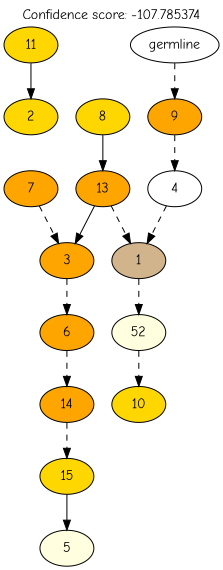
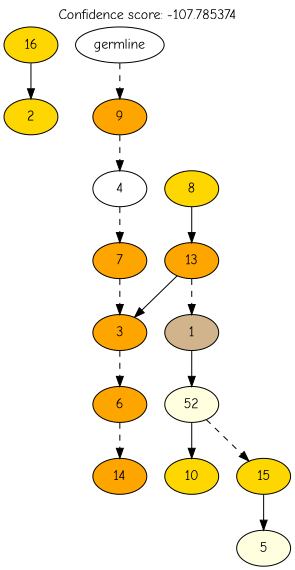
node "11": label "11" -> "16"
edge "4" -> "1": now "4" -> "7"
edge "1" -> "52": style dashed -> solid
edge "52" -> "10": style dashed -> solid
edge "14" -> "15": now "52" -> "15"
